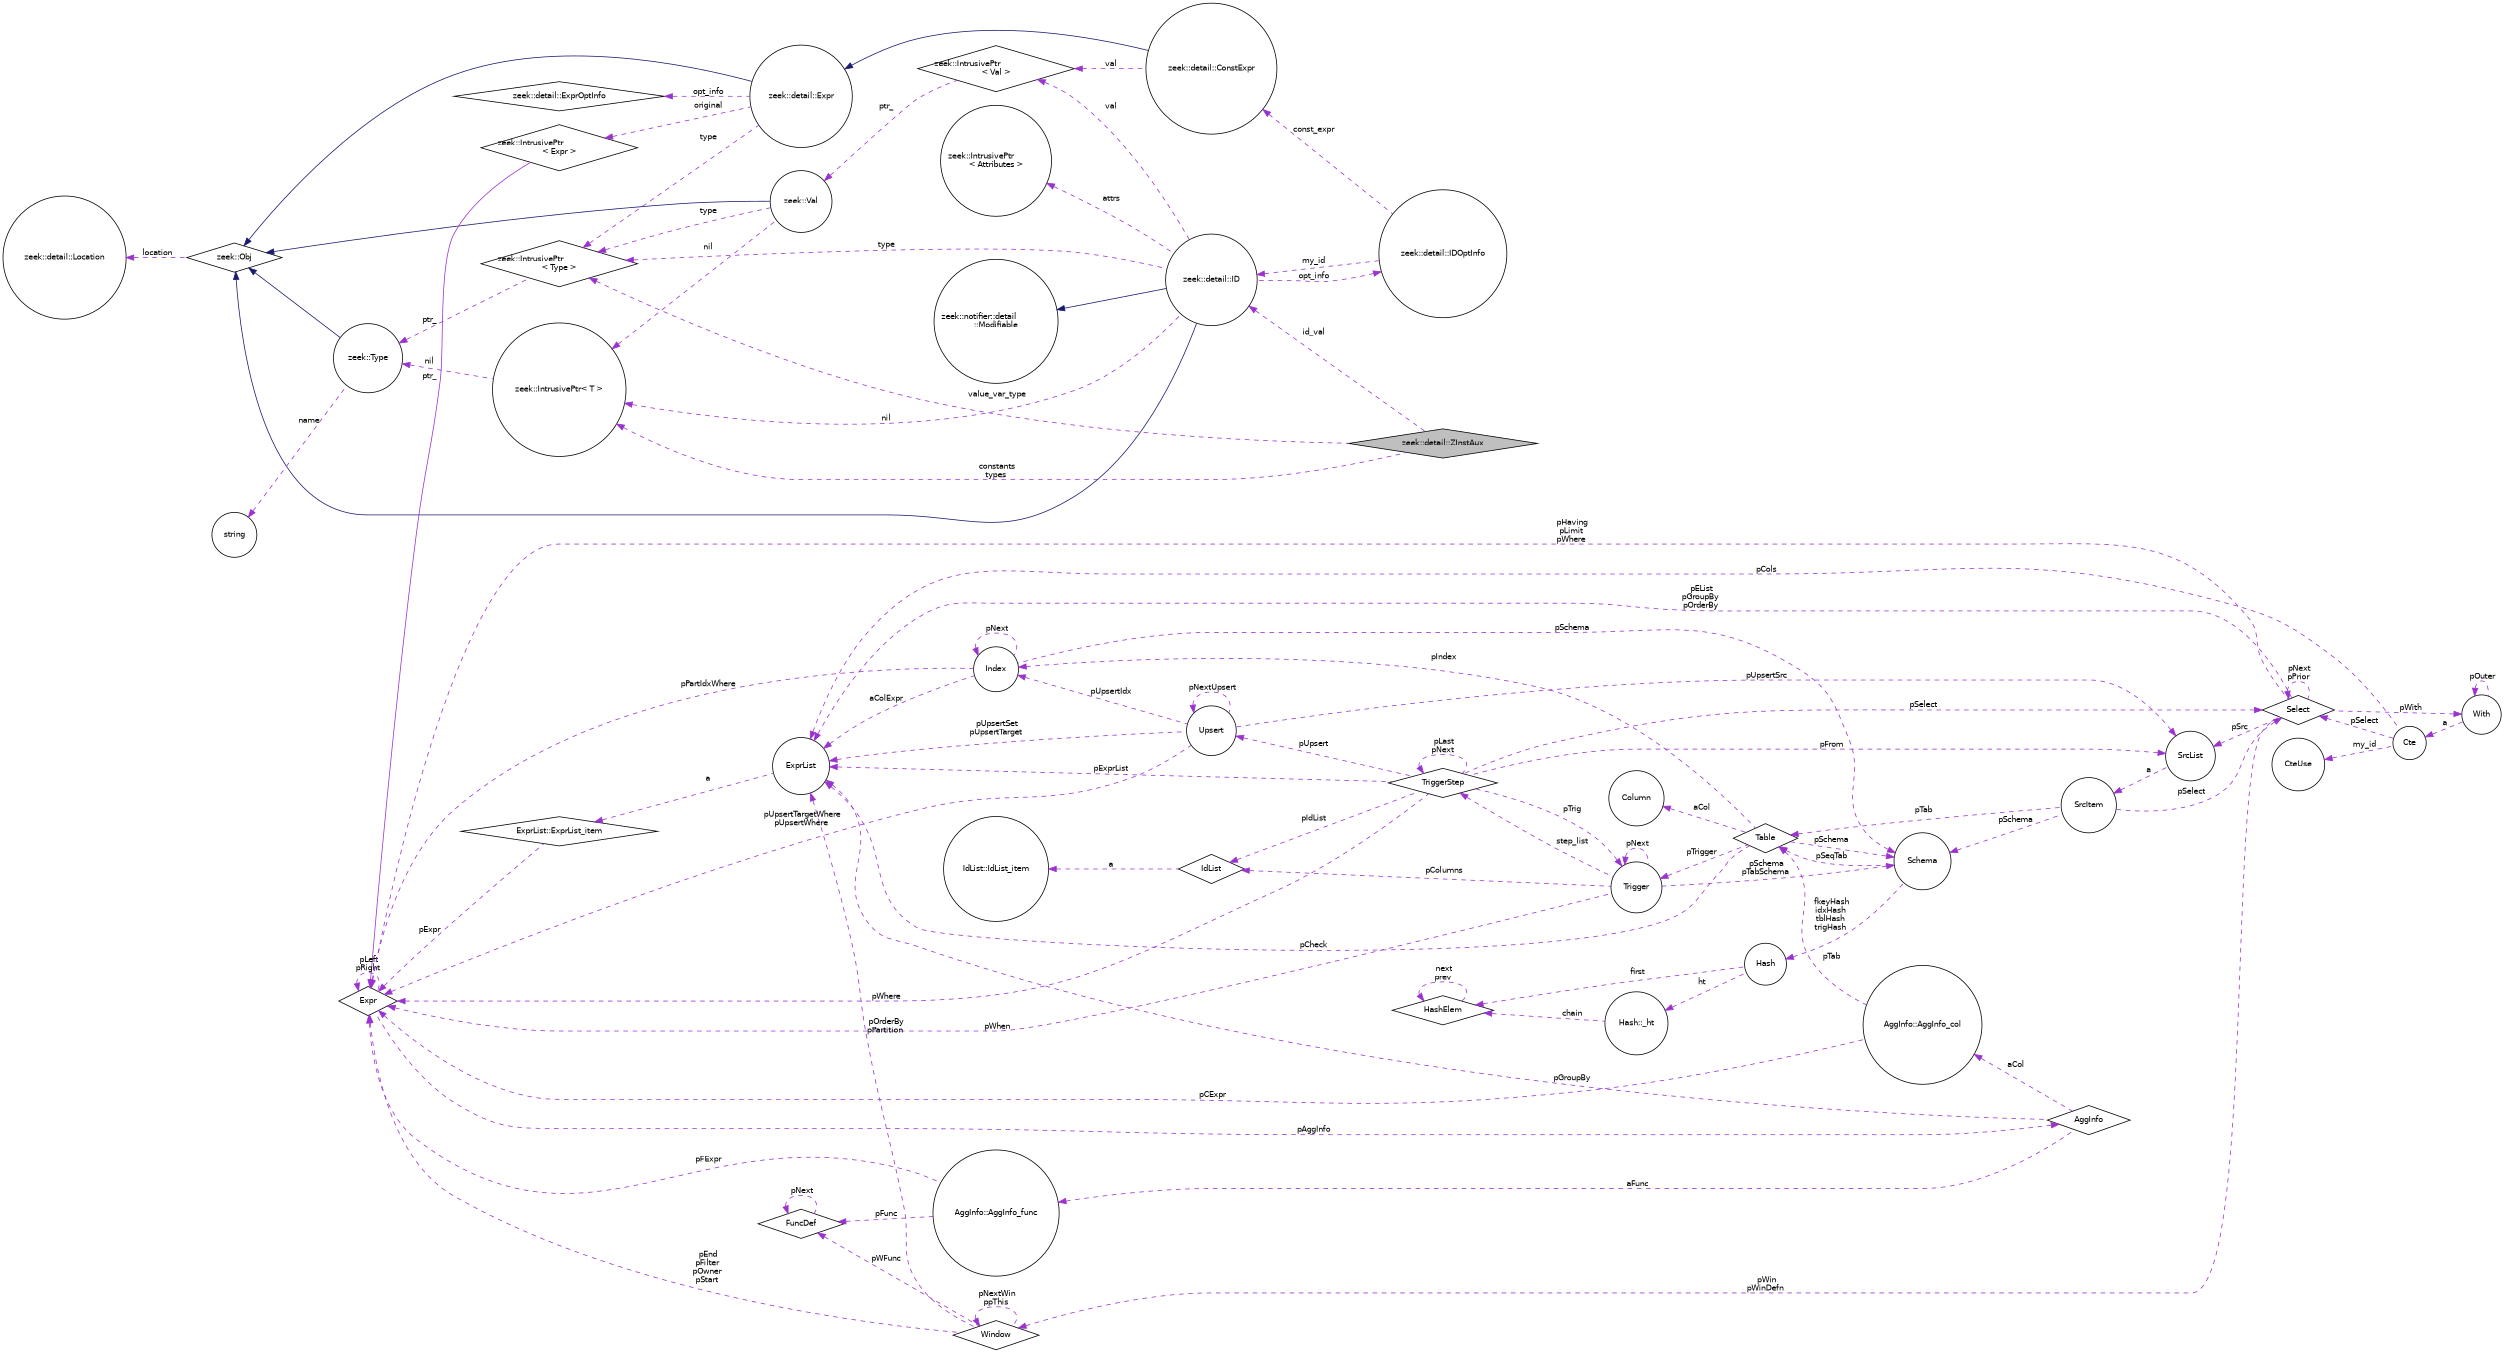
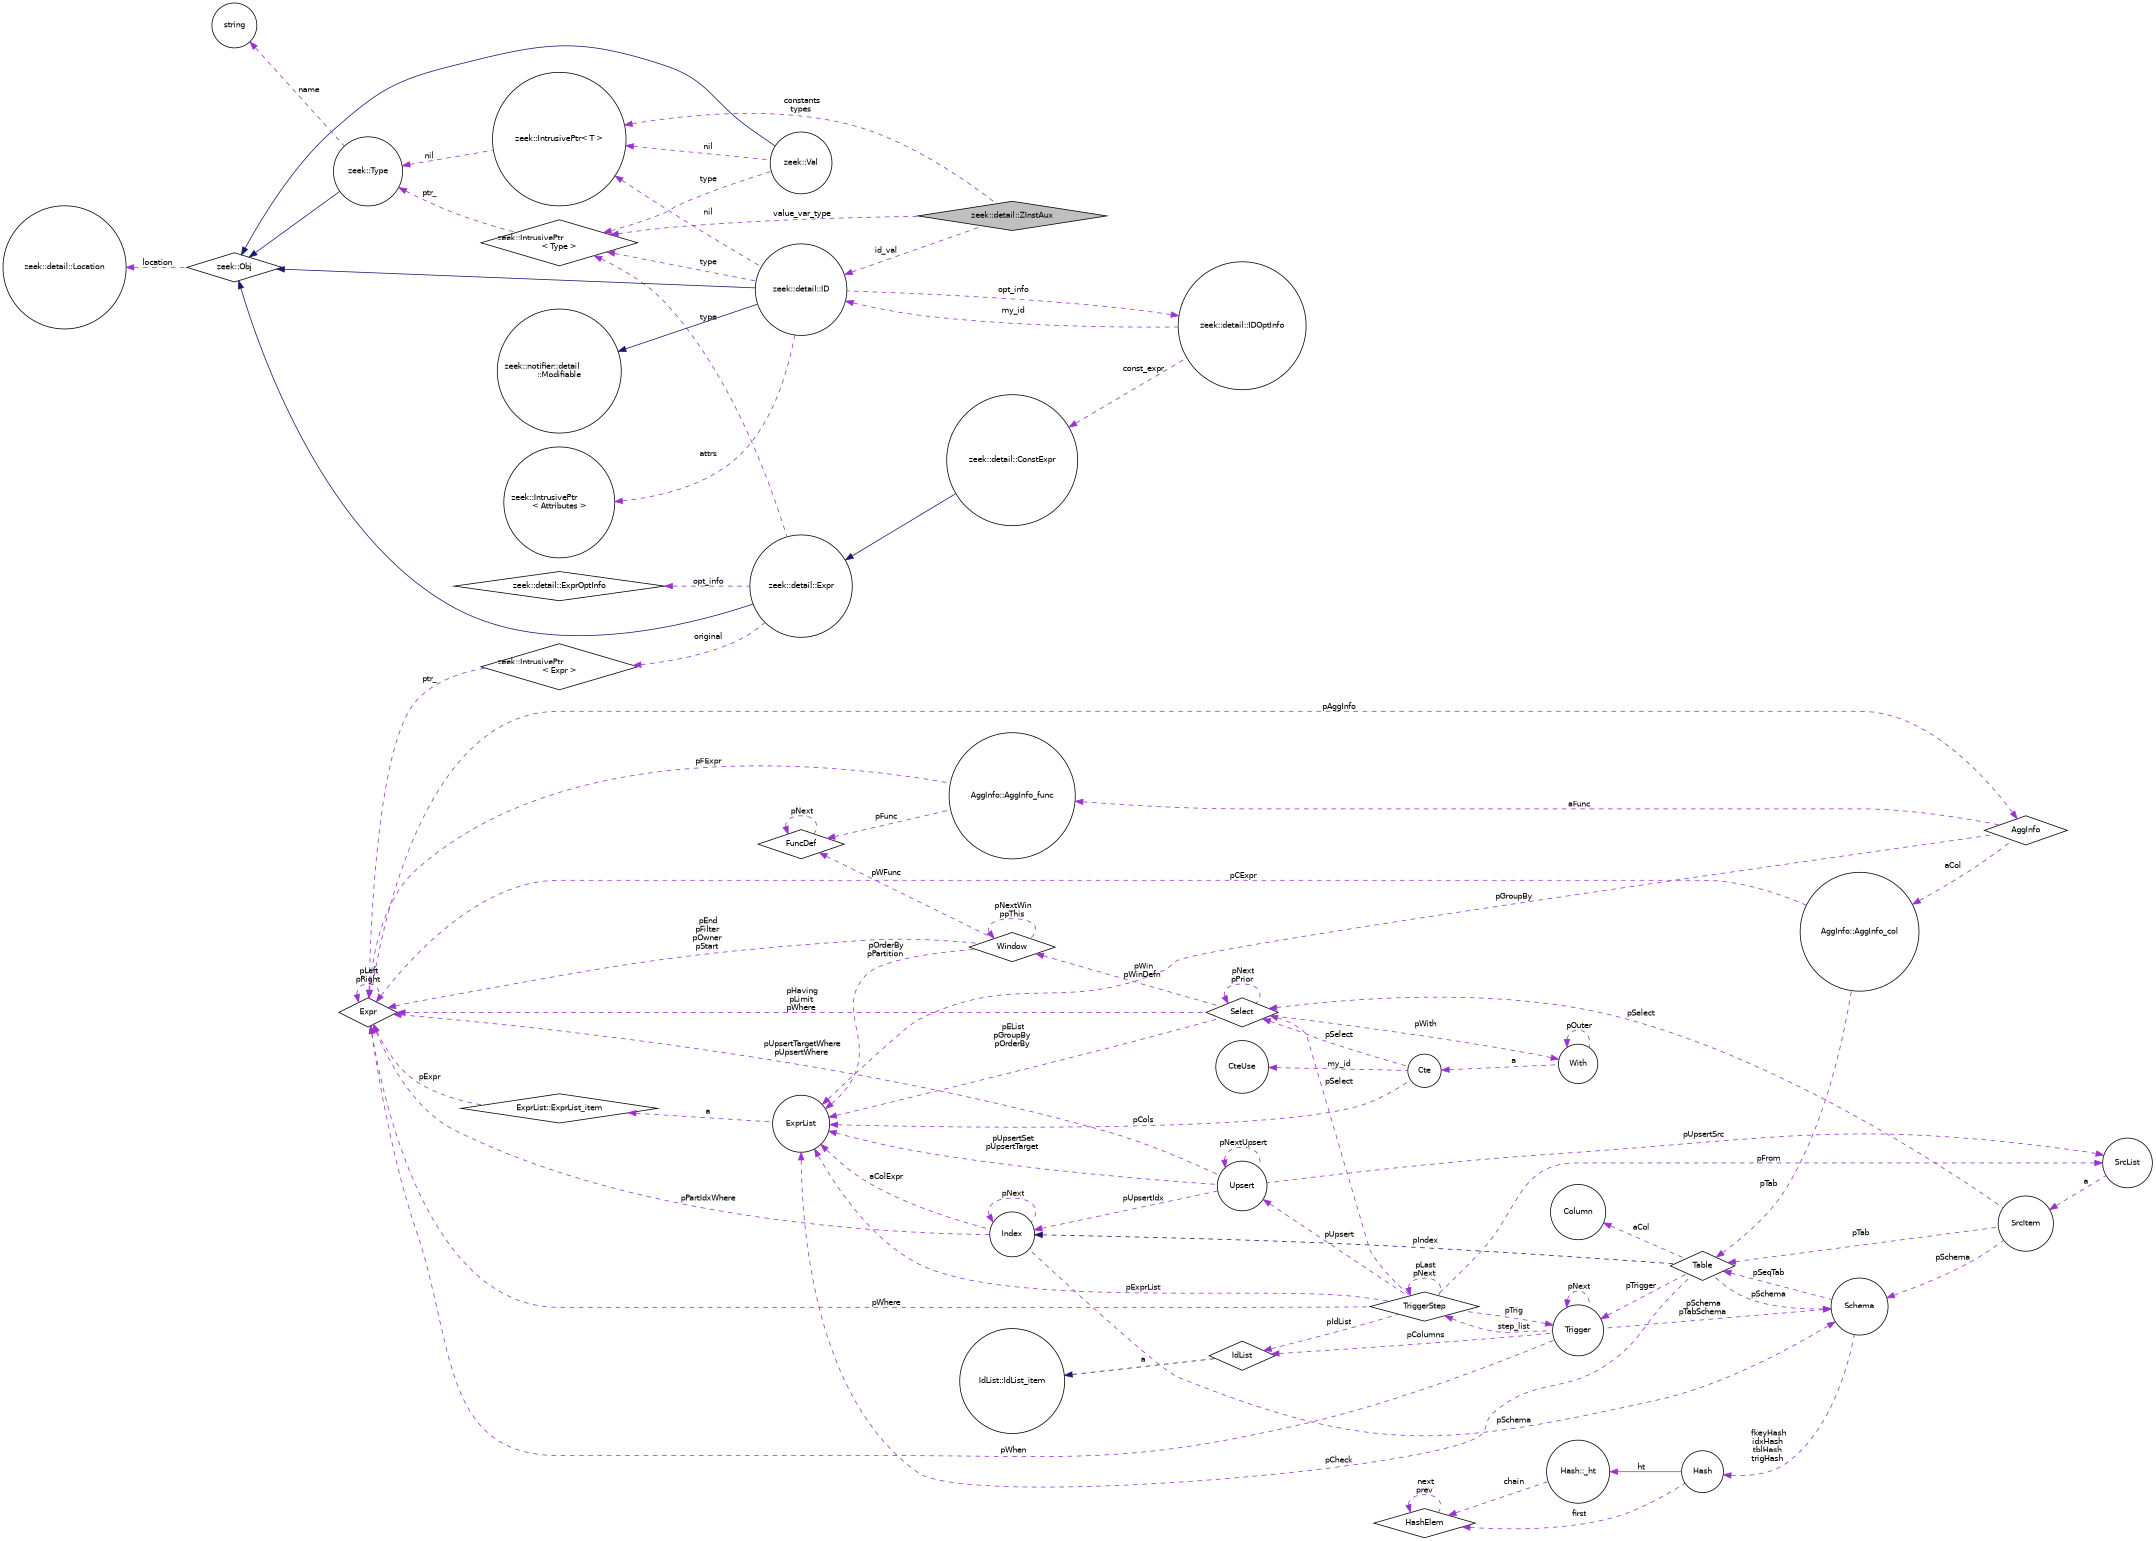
node "zeek::IntrusivePtr < Val >": removed
edge "zeek::IntrusivePtr < Expr >" -> "Expr": style solid -> dashed
edge "Table" -> "Index": color darkorchid3 -> midnightblue
edge "Select" -> "SrcList": removed, label "pSrc"
edge "IdList" -> "IdList::IdList_item": color darkorchid3 -> midnightblue
edge "Hash" -> "Hash::_ht": style dashed -> solid
